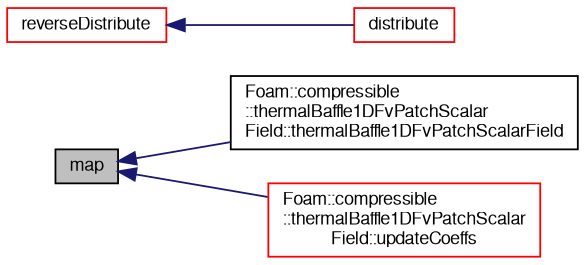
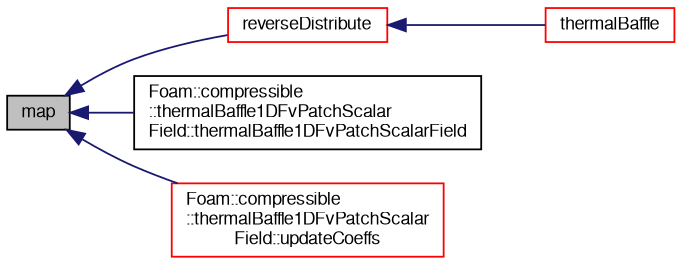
node "distribute": label "distribute" -> "thermalBaffle"
edge "reverseDistribute" -> "map": added
